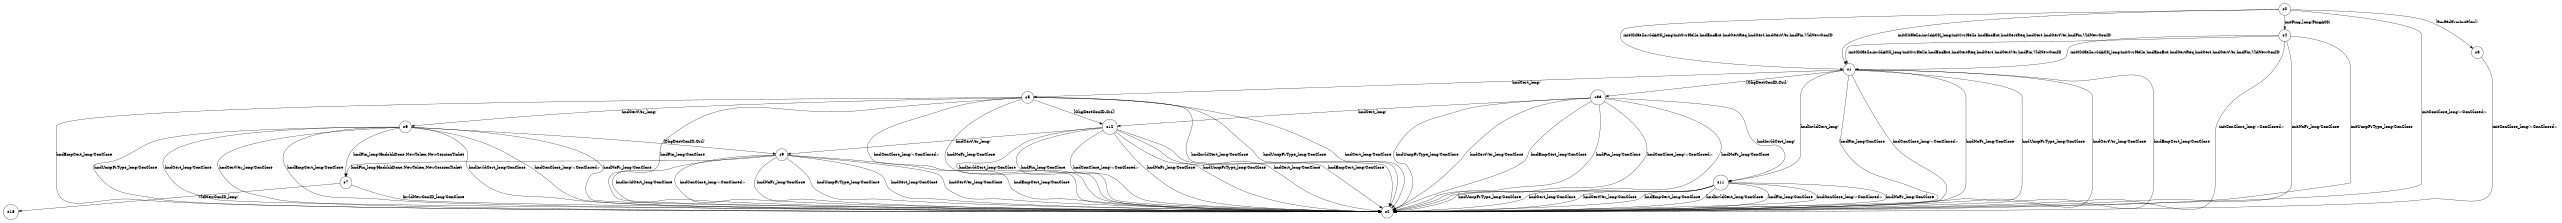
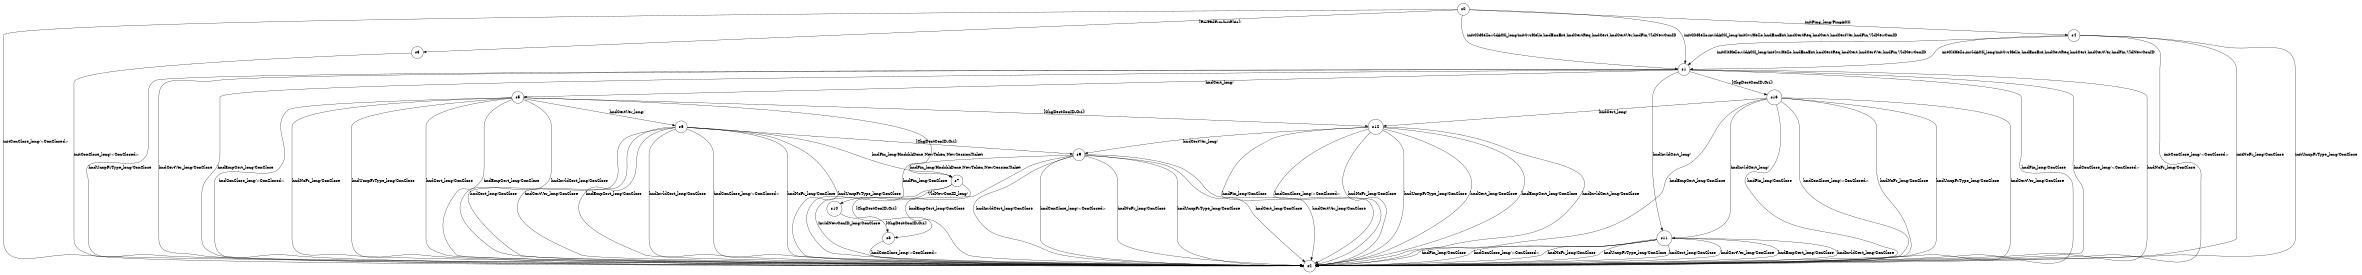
node "s83": label "s83" -> "s13"
node "s18": label "s18" -> "s10"
node "s8": added
